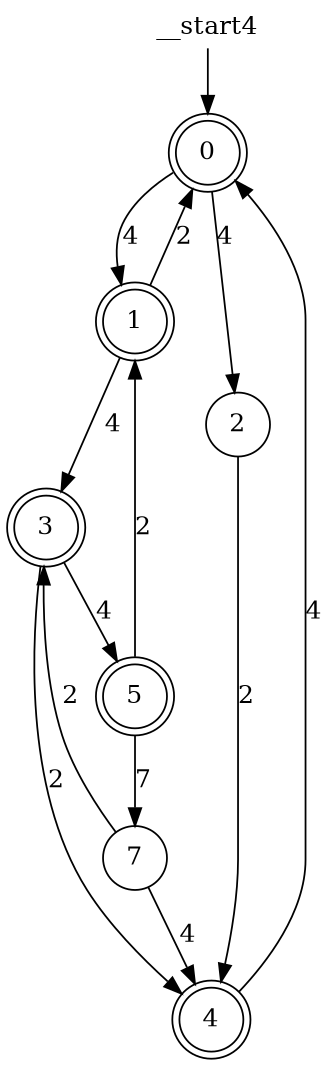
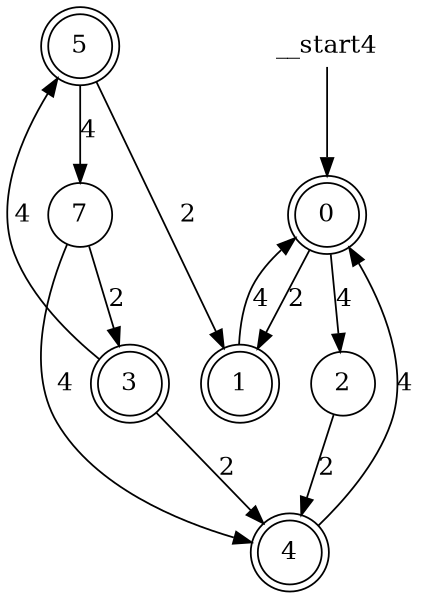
edge "0" -> "1": label "4" -> "2"
edge "1" -> "0": label "2" -> "4"
edge "1" -> "3": removed, label "4"
edge "5" -> "7": label "7" -> "4"
